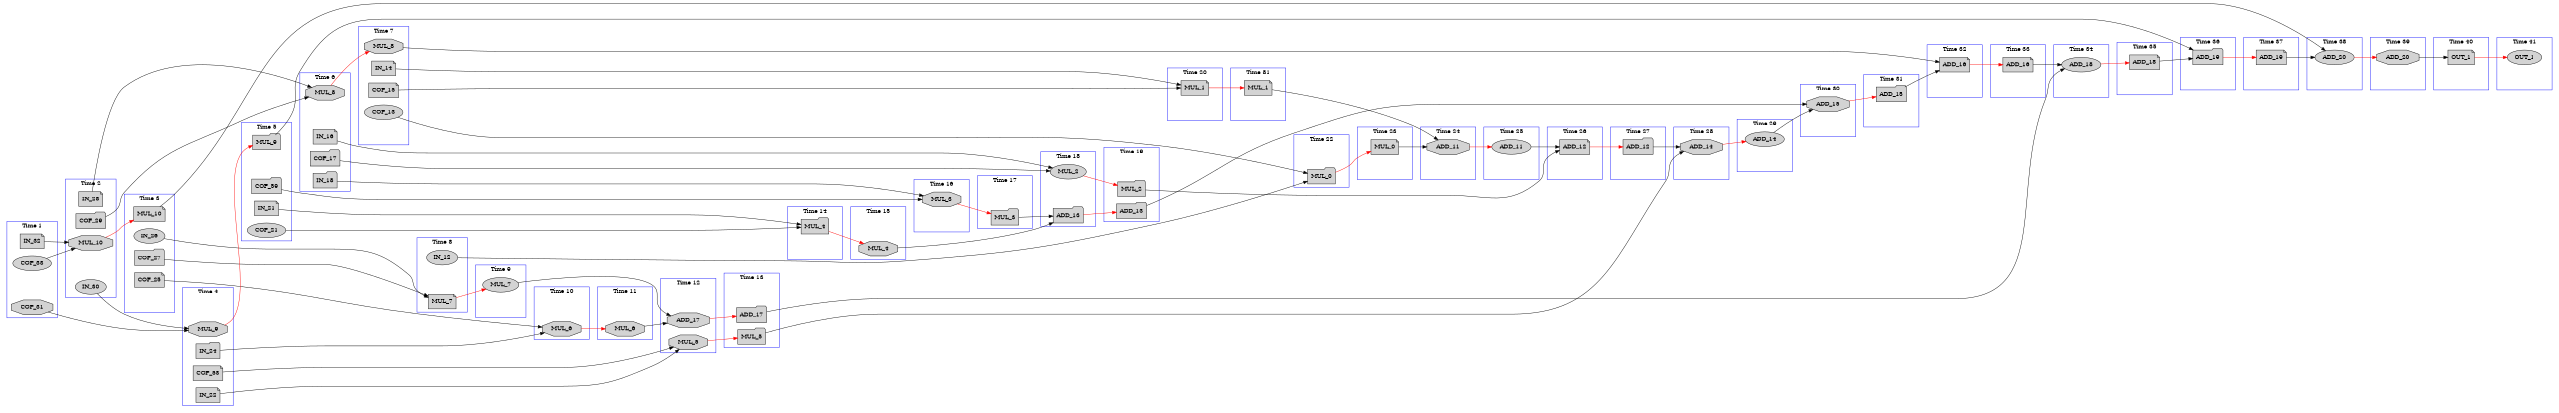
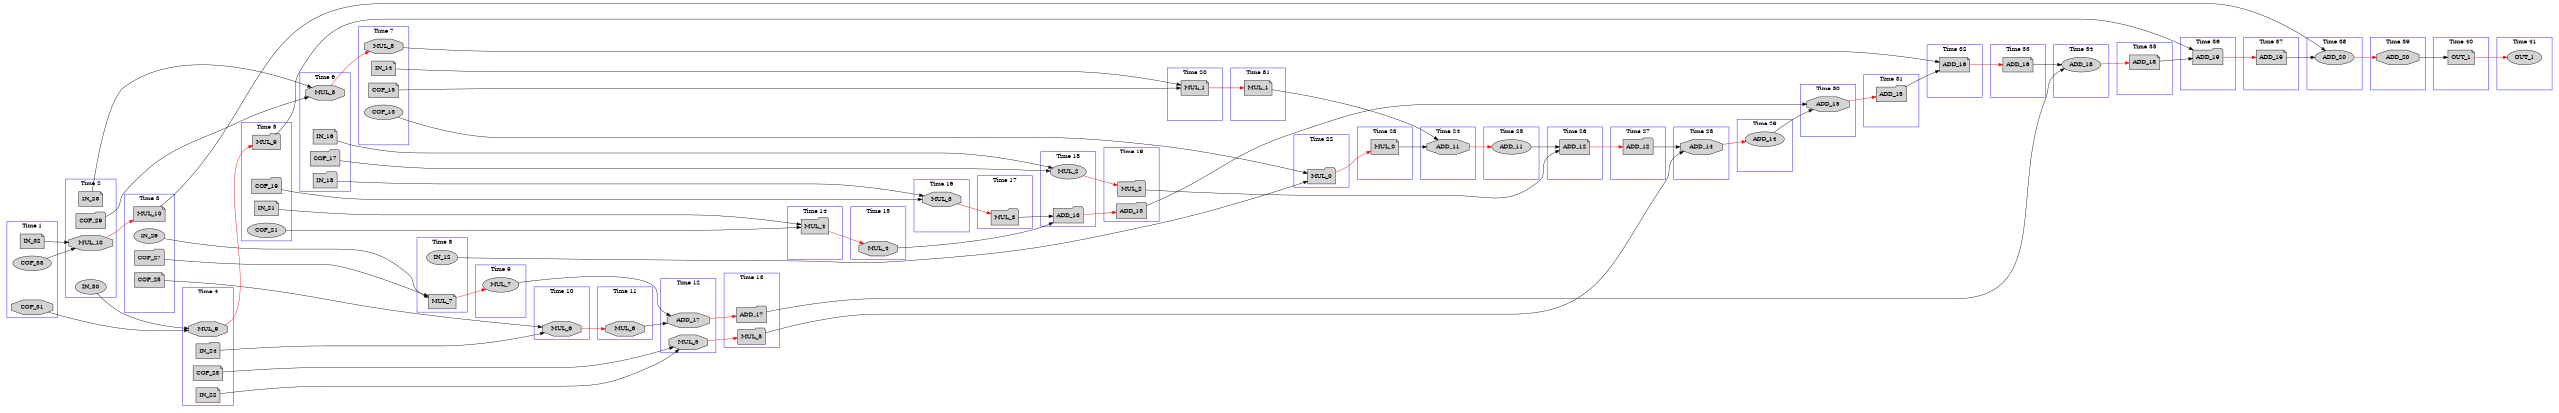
node "COF_59": label "COF_59" -> "COF_19"
node "COF_53": label "COF_53" -> "COF_23"
